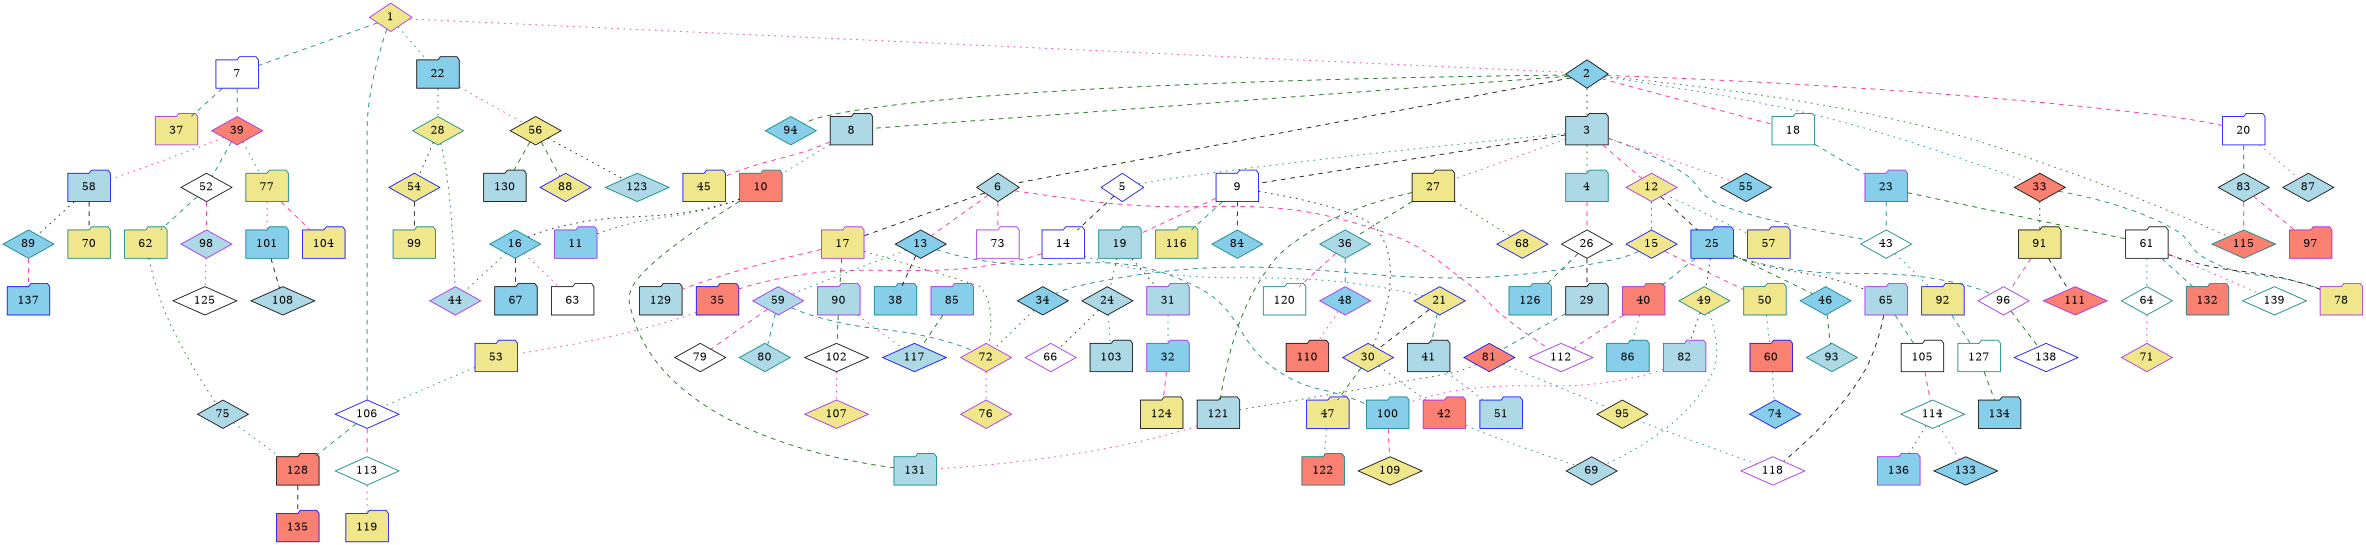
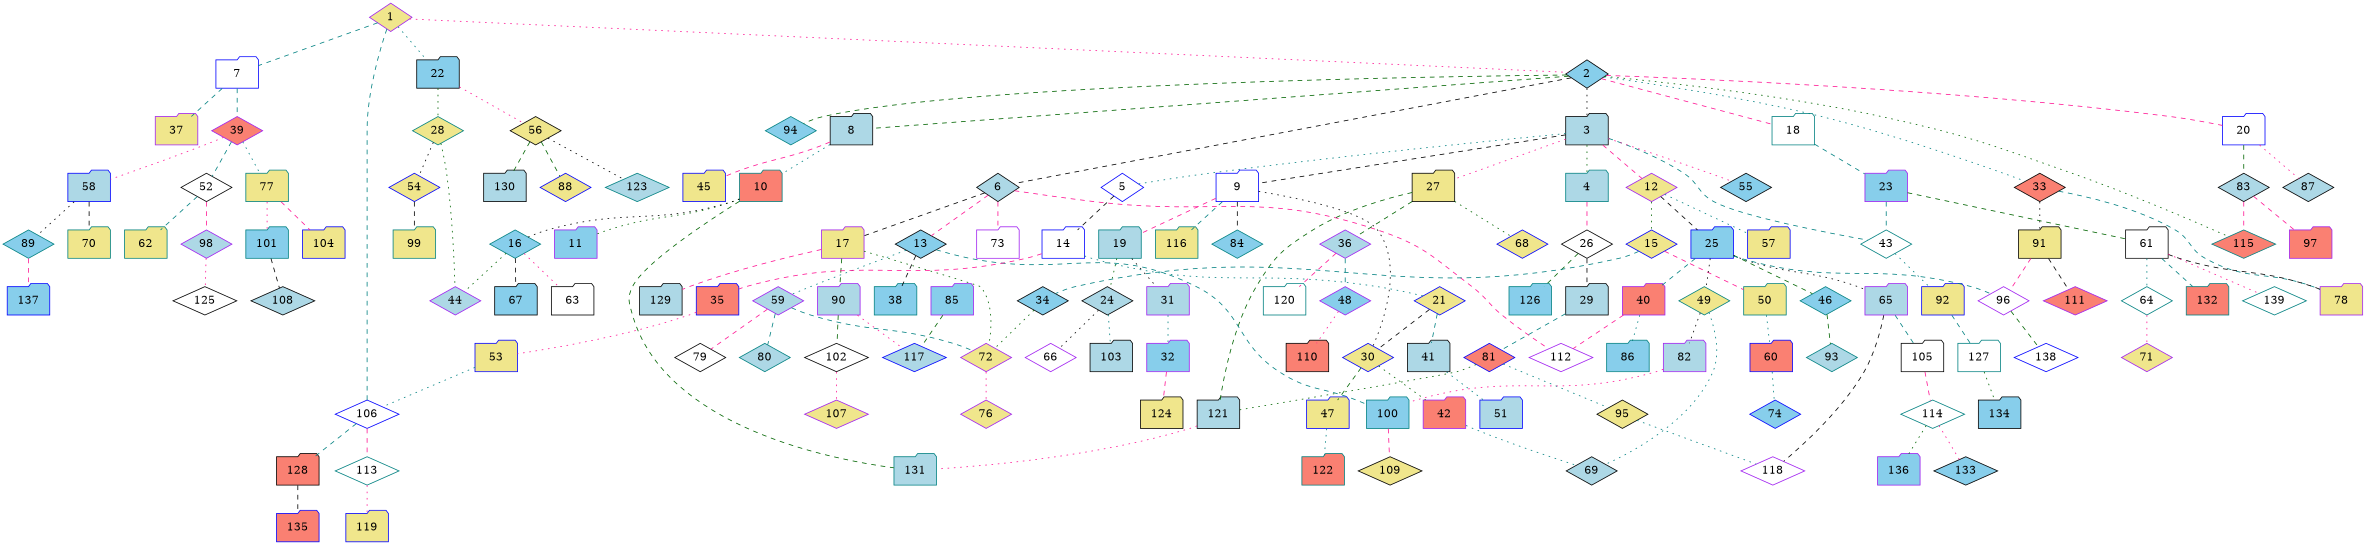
node "36": color teal -> purple
edge "127" -- "134": style dashed -> dotted
node "75": removed
